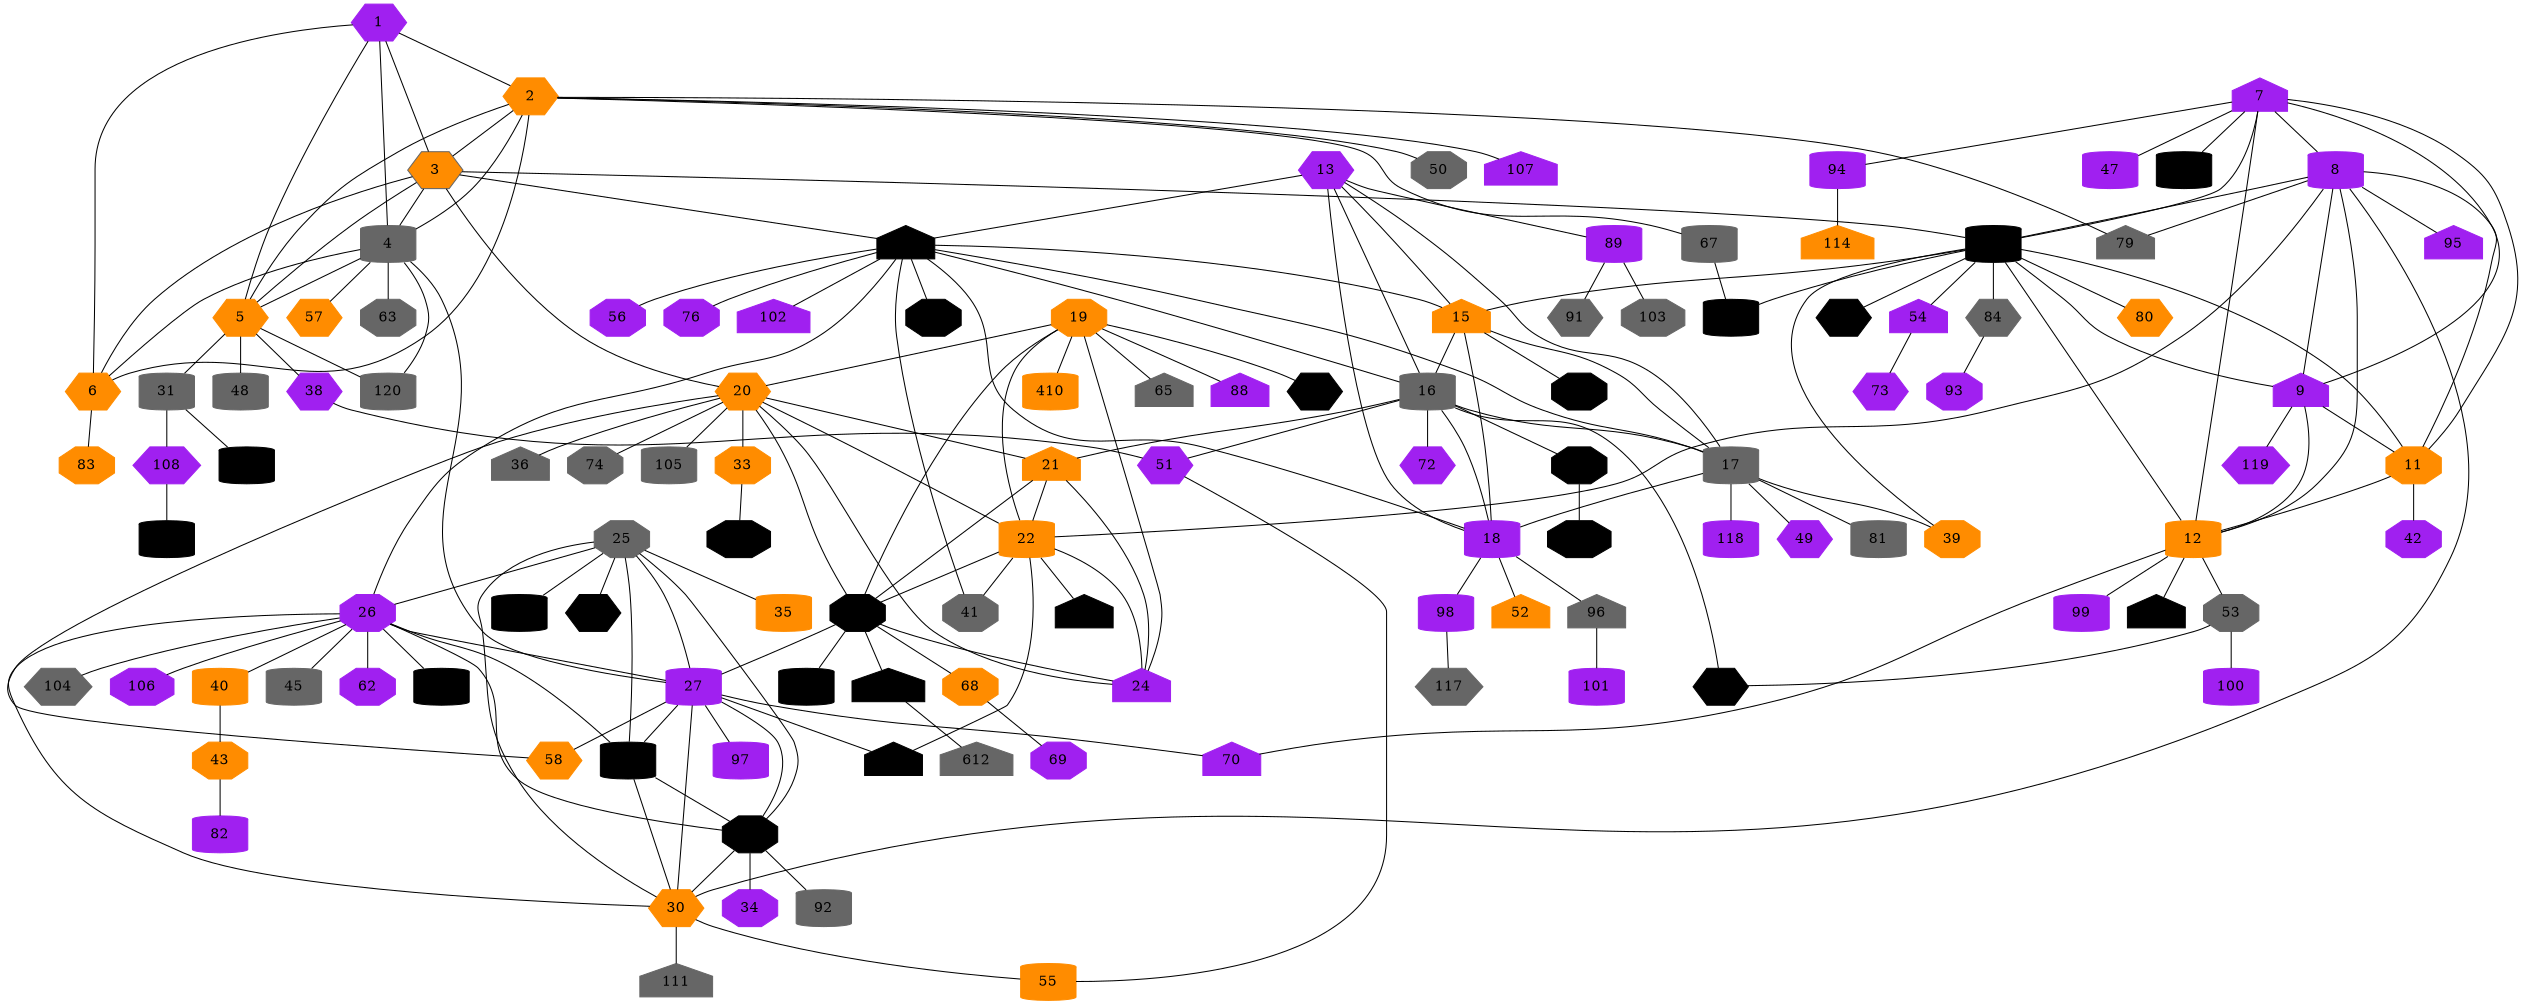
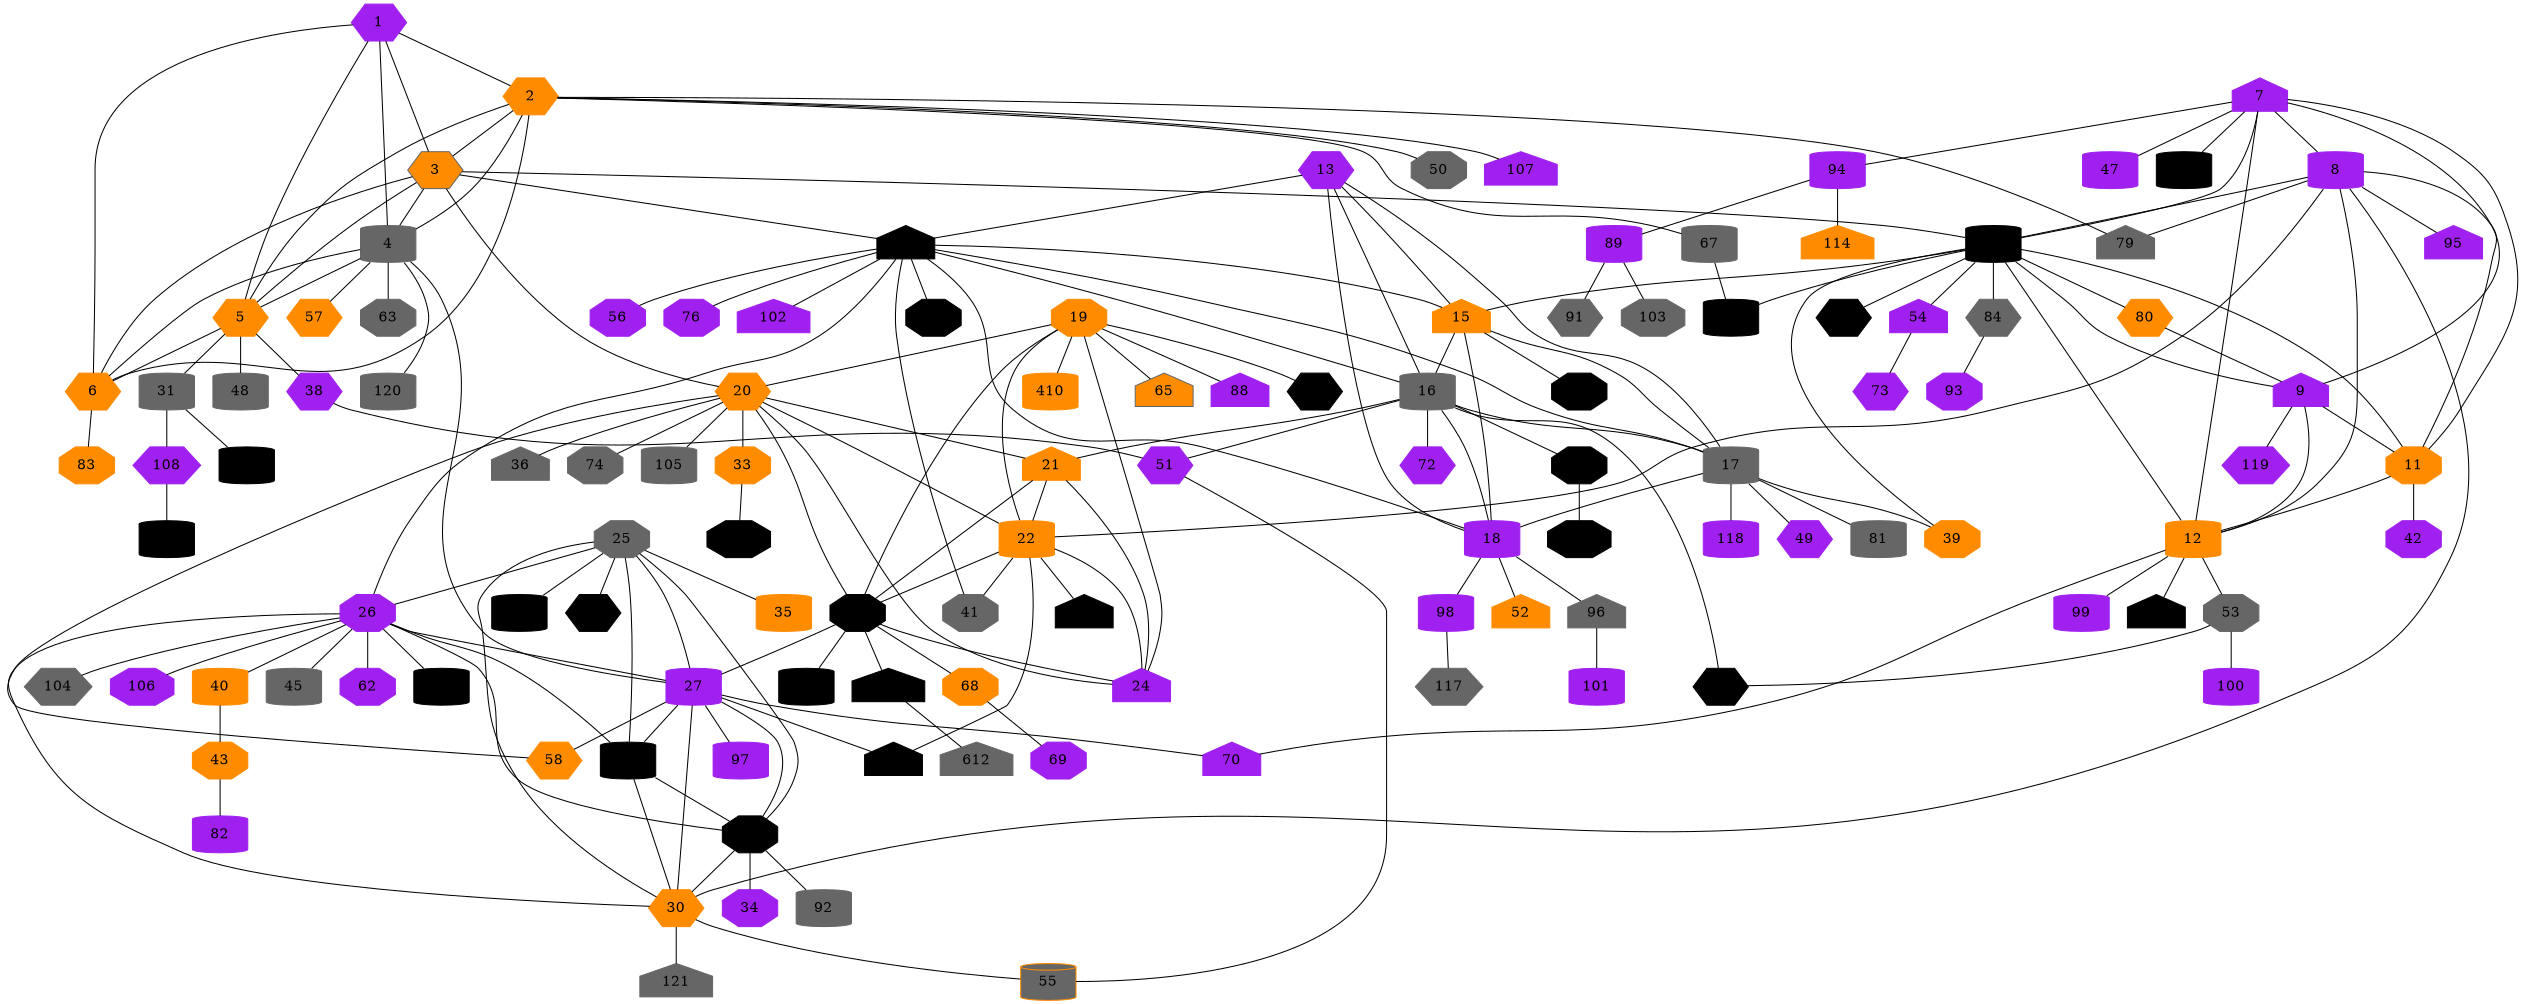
edge "13" -- "89": now "94" -- "89"
edge "8" -- "9": now "80" -- "9"
edge "5" -- "120": now "5" -- "6"
node "65": fillcolor gray40 -> darkorange
node "111": label "111" -> "121"
node "55": fillcolor darkorange -> gray40
